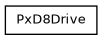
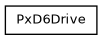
node "PxD8Drive": label "PxD8Drive" -> "PxD6Drive"
